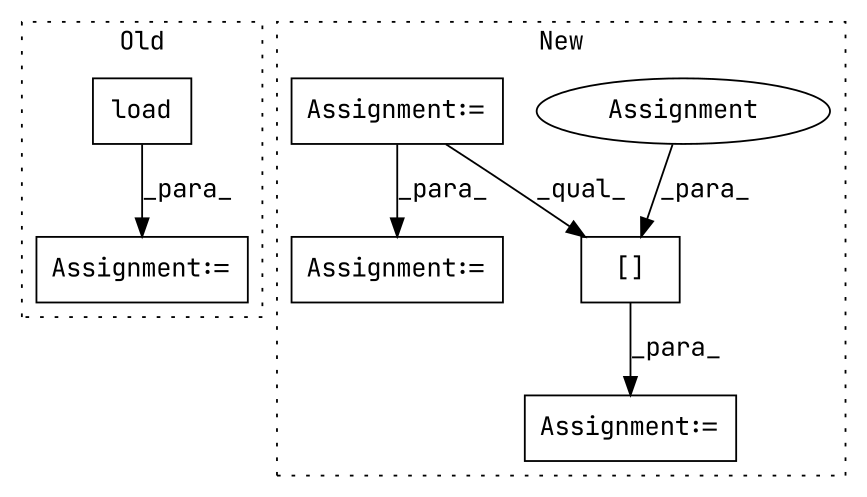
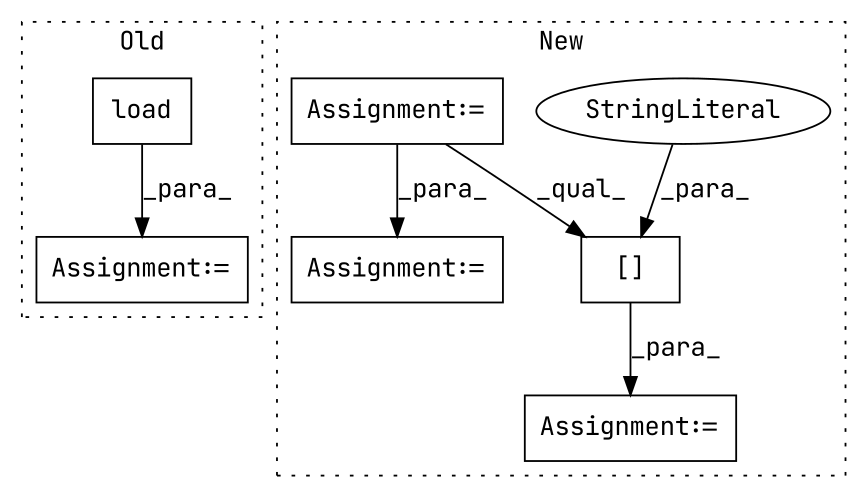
node "Assignment": label "Assignment" -> "StringLiteral"
